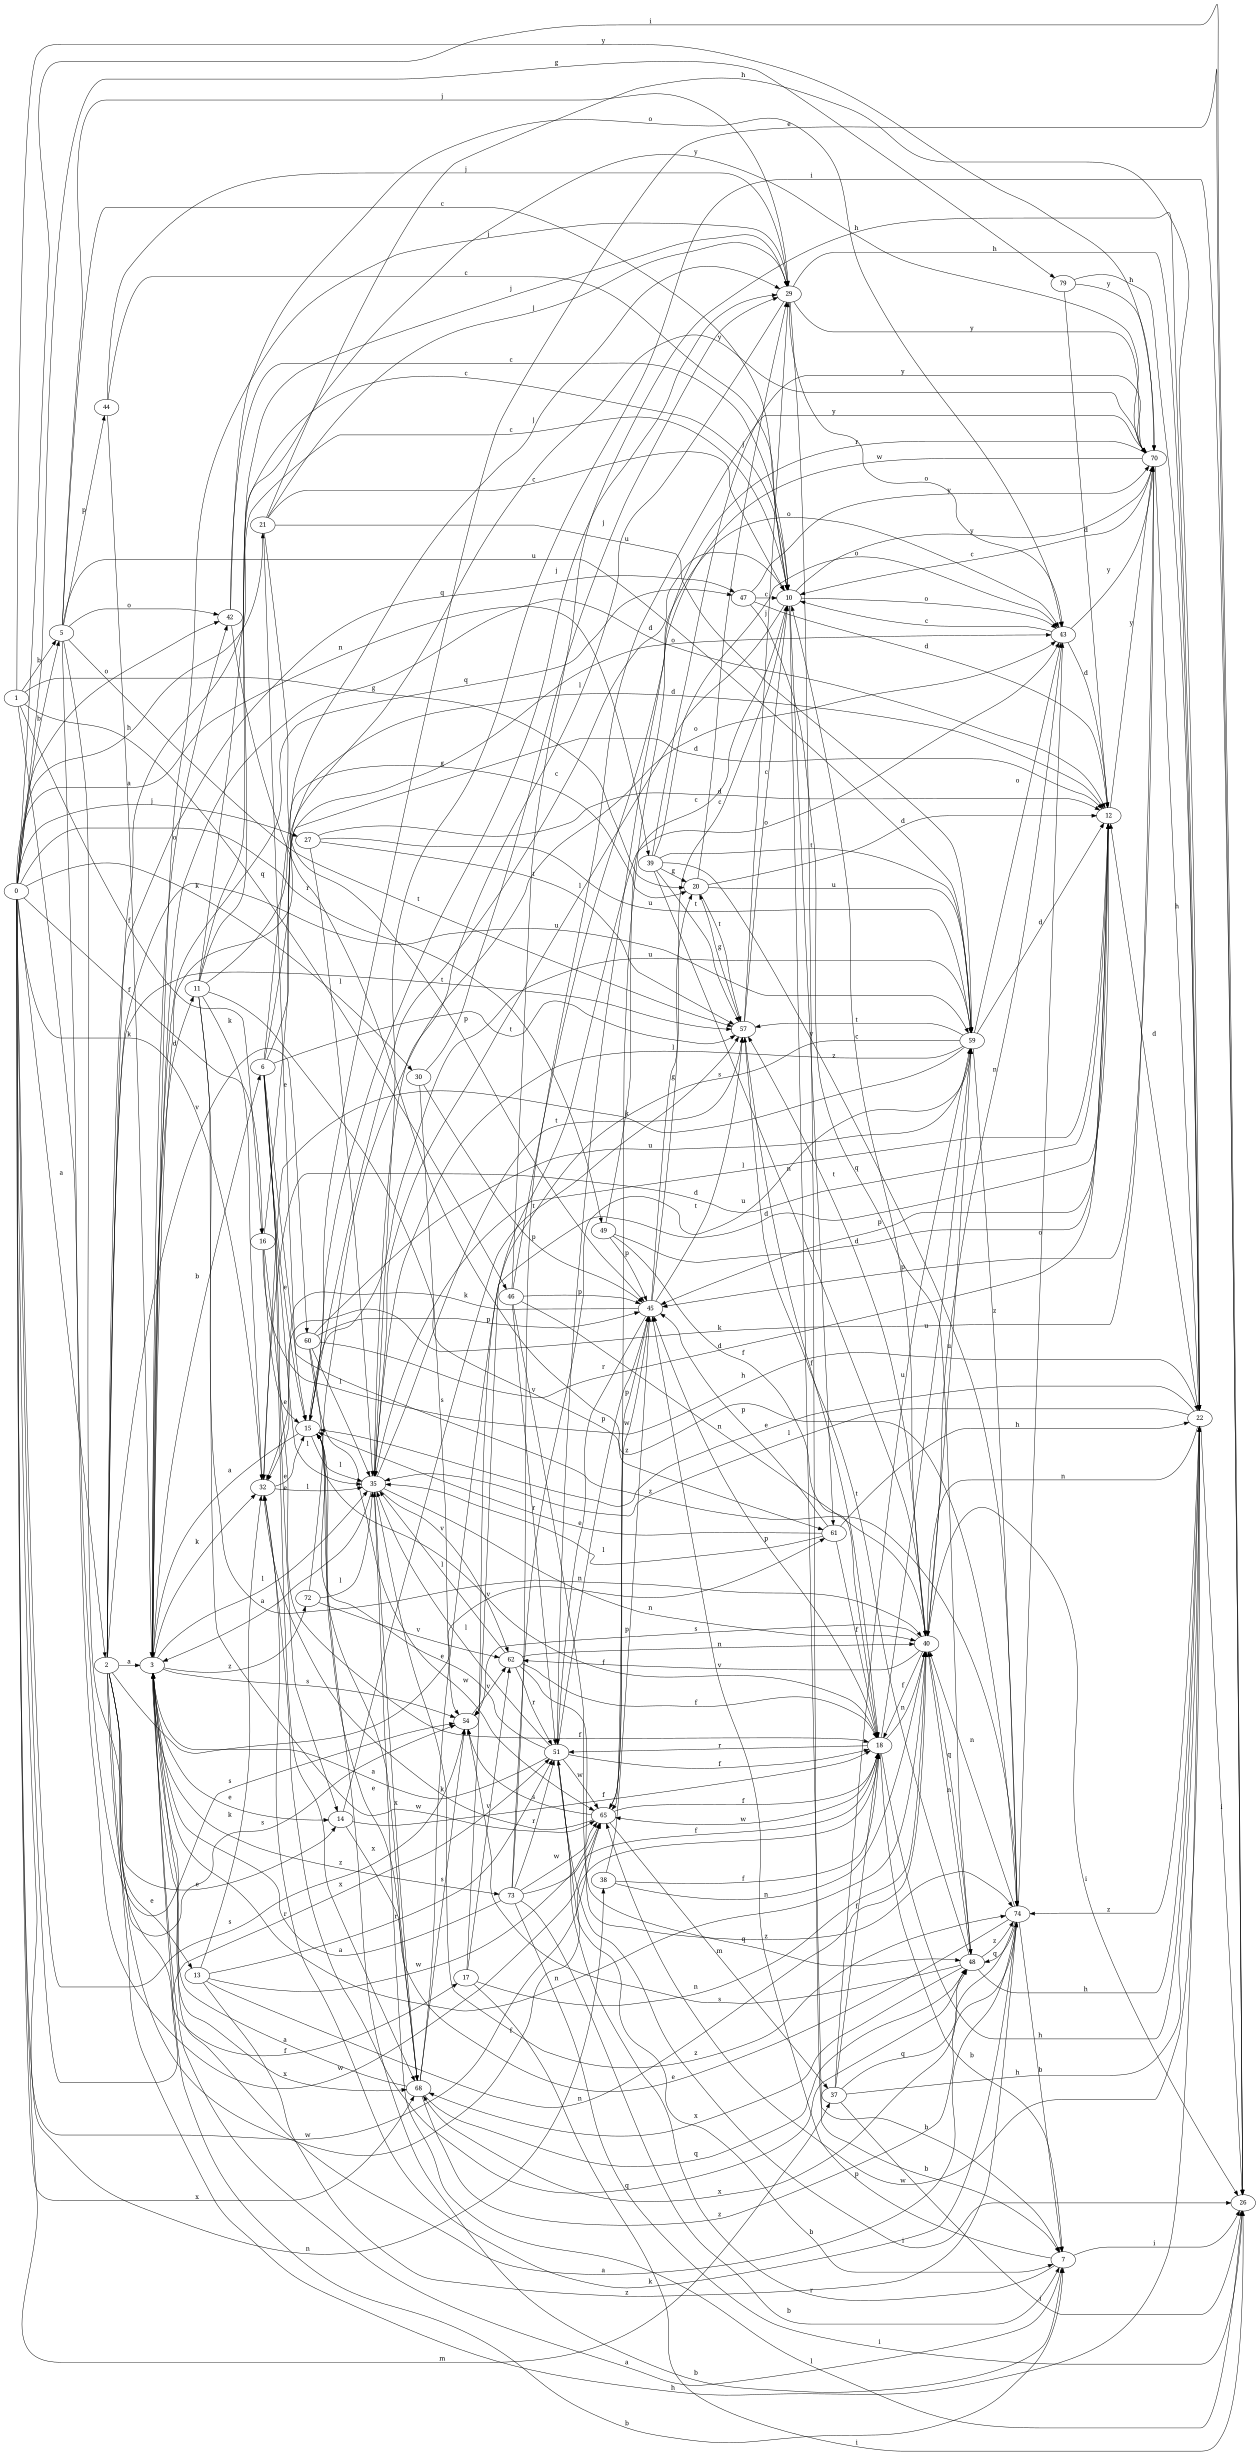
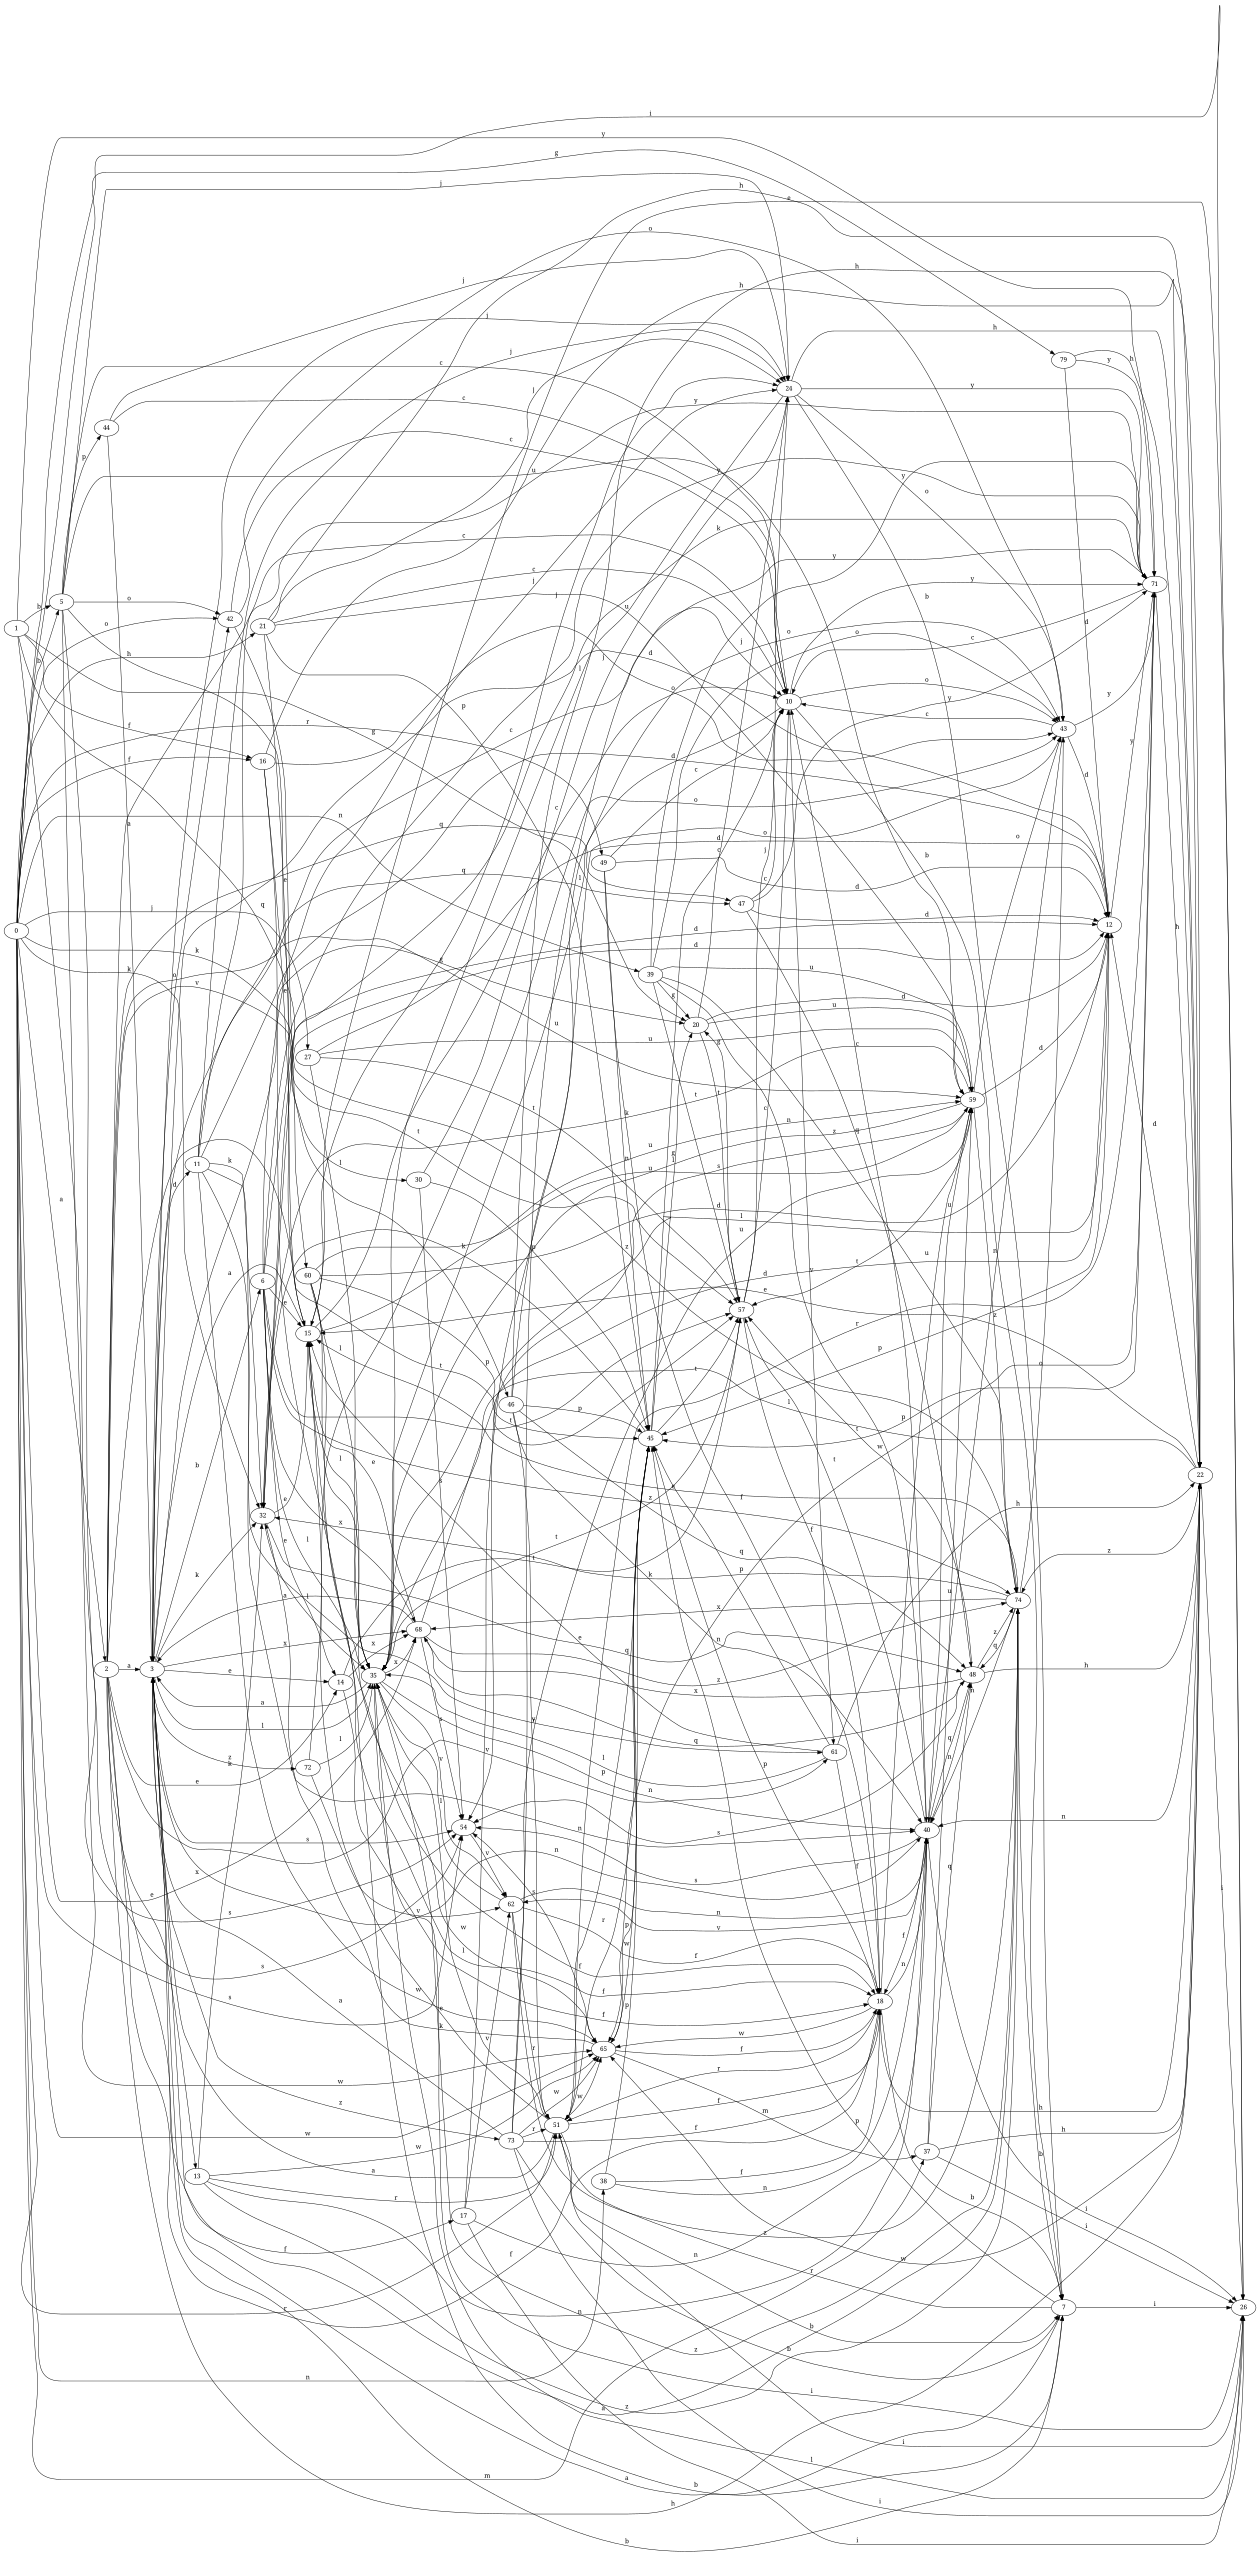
node "29": label "29" -> "24"
node "70": label "70" -> "71"
edge "39" -> "59": label "t" -> "u"
edge "49" -> "45": label "p" -> "n"
edge "37" -> "18": removed, label "f"
